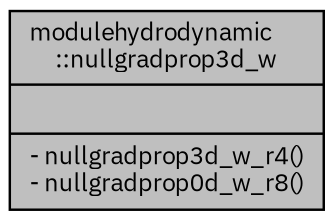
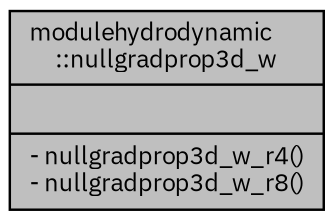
node "modulehydrodynamic": text "- nullgradprop0d_w_r8()" -> "- nullgradprop3d_w_r8()"
